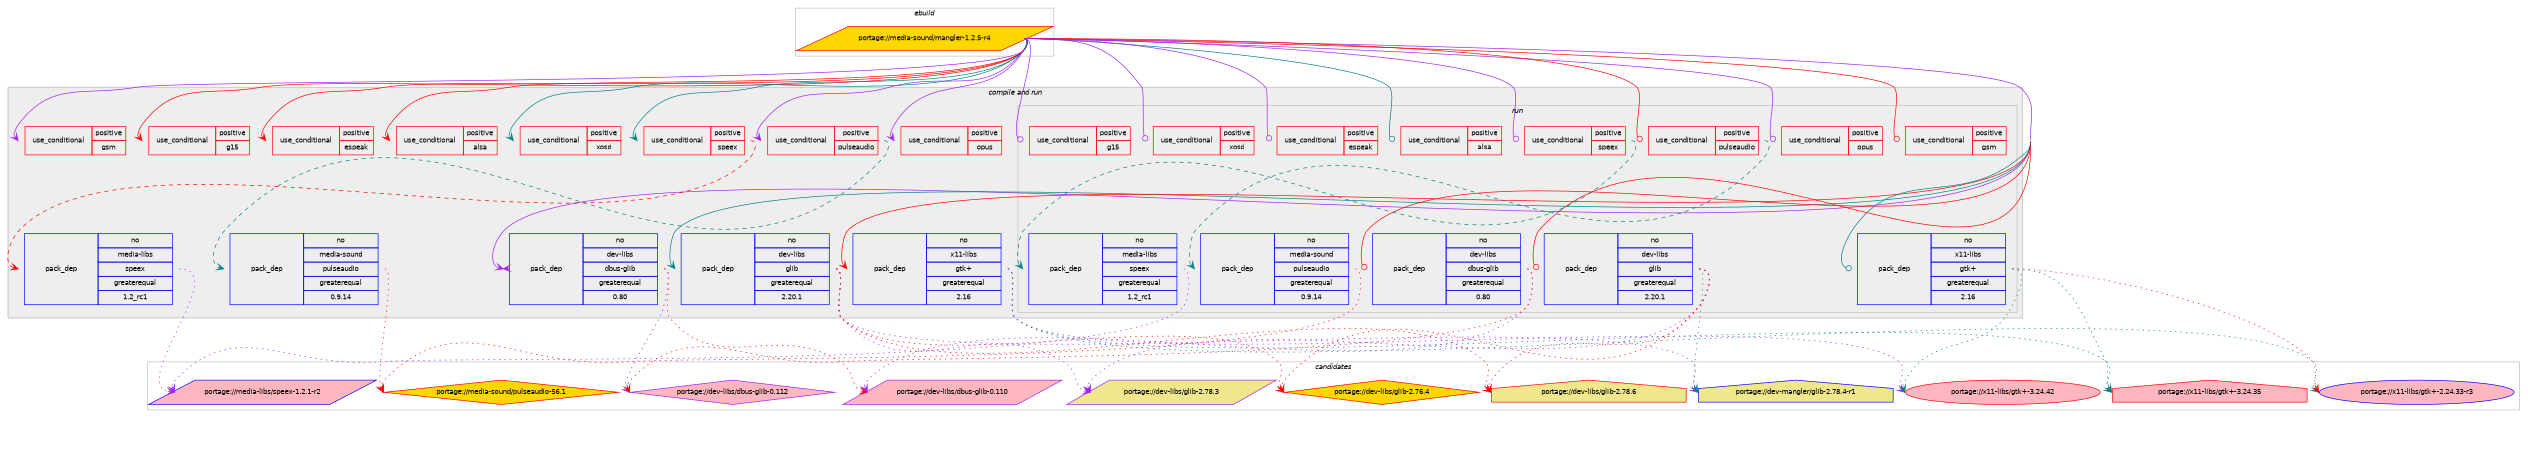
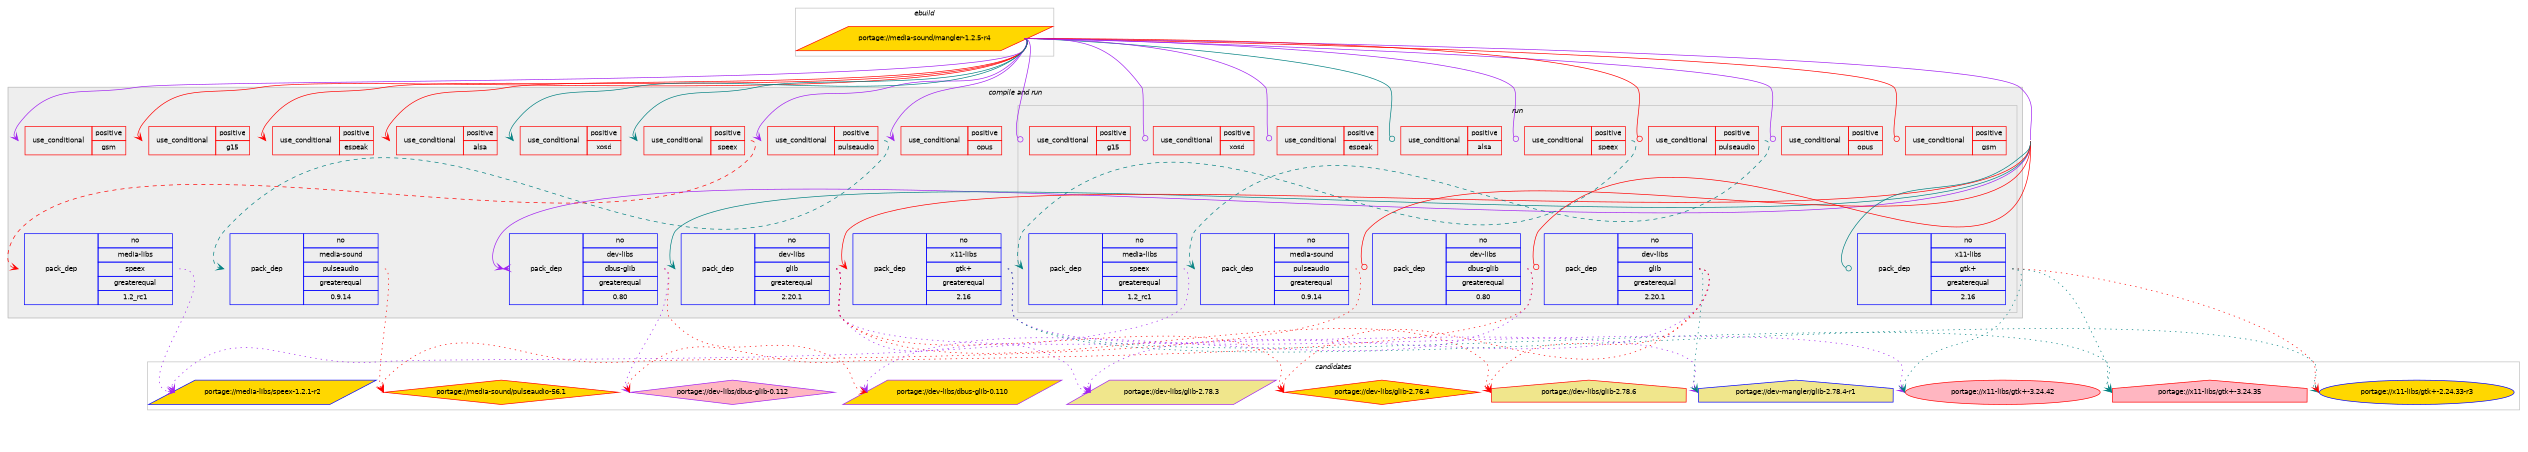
node "portage://media-libs/speex-1.2.1-r2": fillcolor lightpink -> gold
node "portage://dev-libs/dbus-glib-0.110": fillcolor lightpink -> gold
node "portage://x11-libs/gtk+-2.24.33-r3": fillcolor lightpink -> gold
